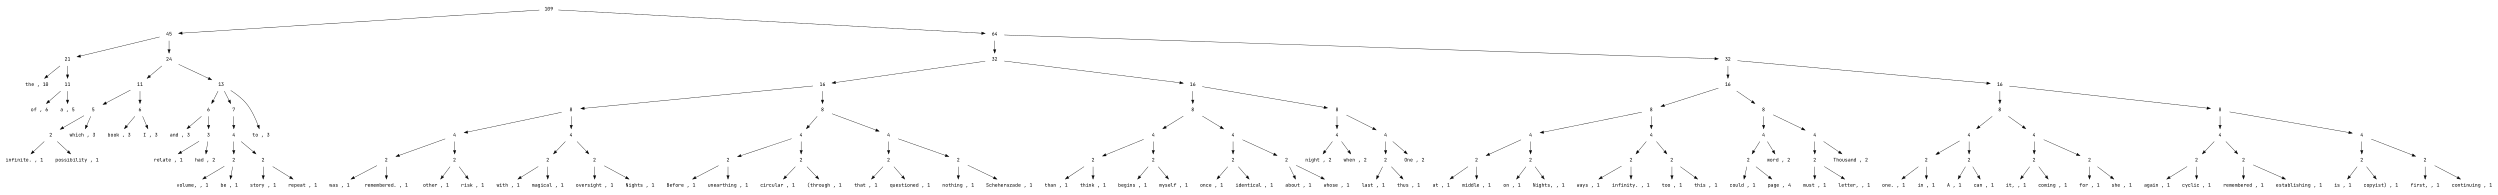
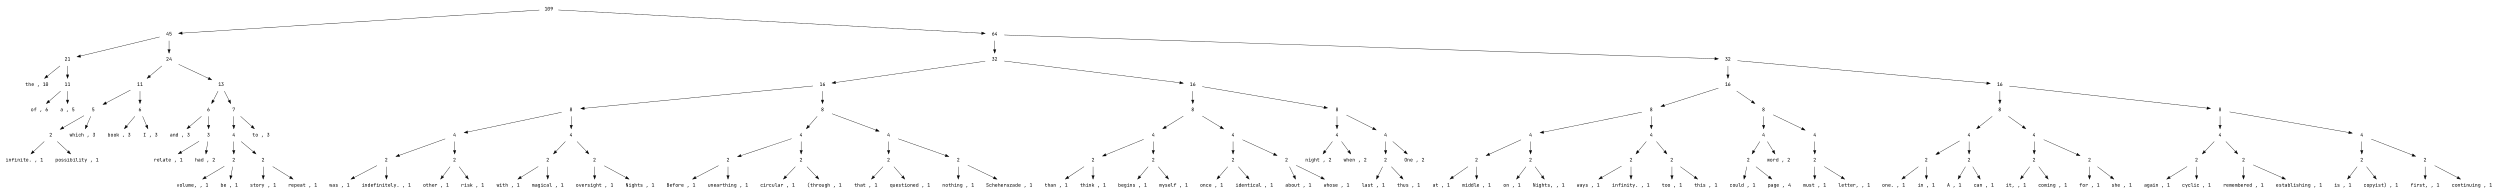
edge "13" -> "to , 3": now "7" -> "to , 3"
node "Thousand , 2": removed
node "remembered. , 1": label "remembered. , 1" -> "indefinitely. , 1"
